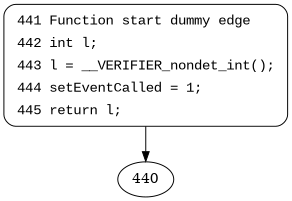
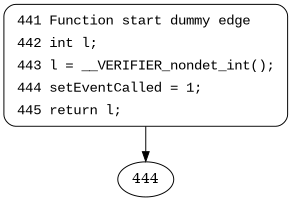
node "440": label "440" -> "444"
